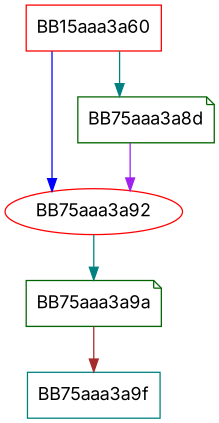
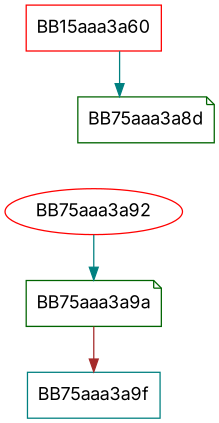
edge "BB15aaa3a60" -> "BB75aaa3a92": removed
edge "BB75aaa3a8d" -> "BB75aaa3a92": removed
